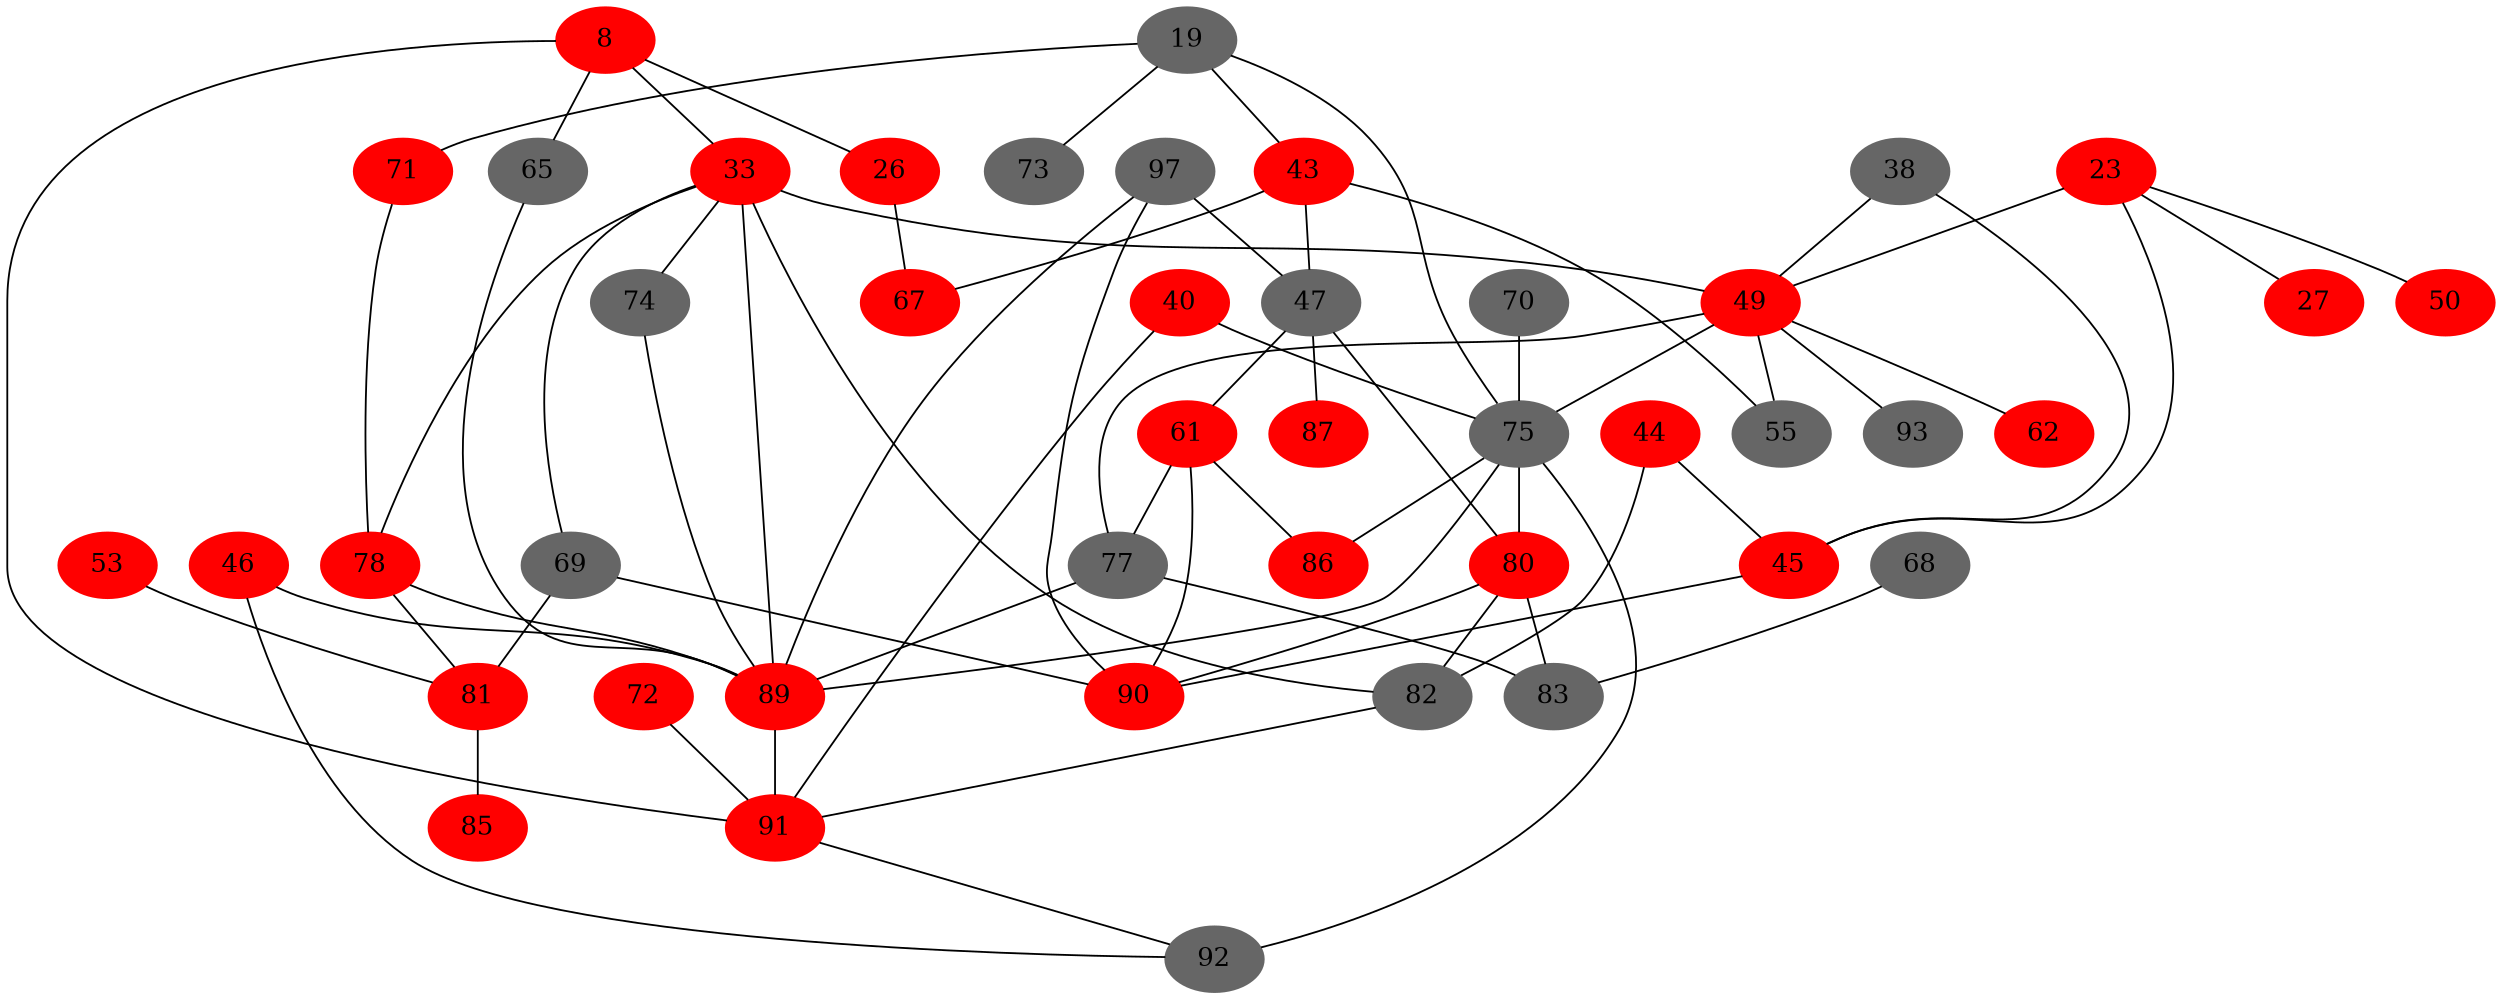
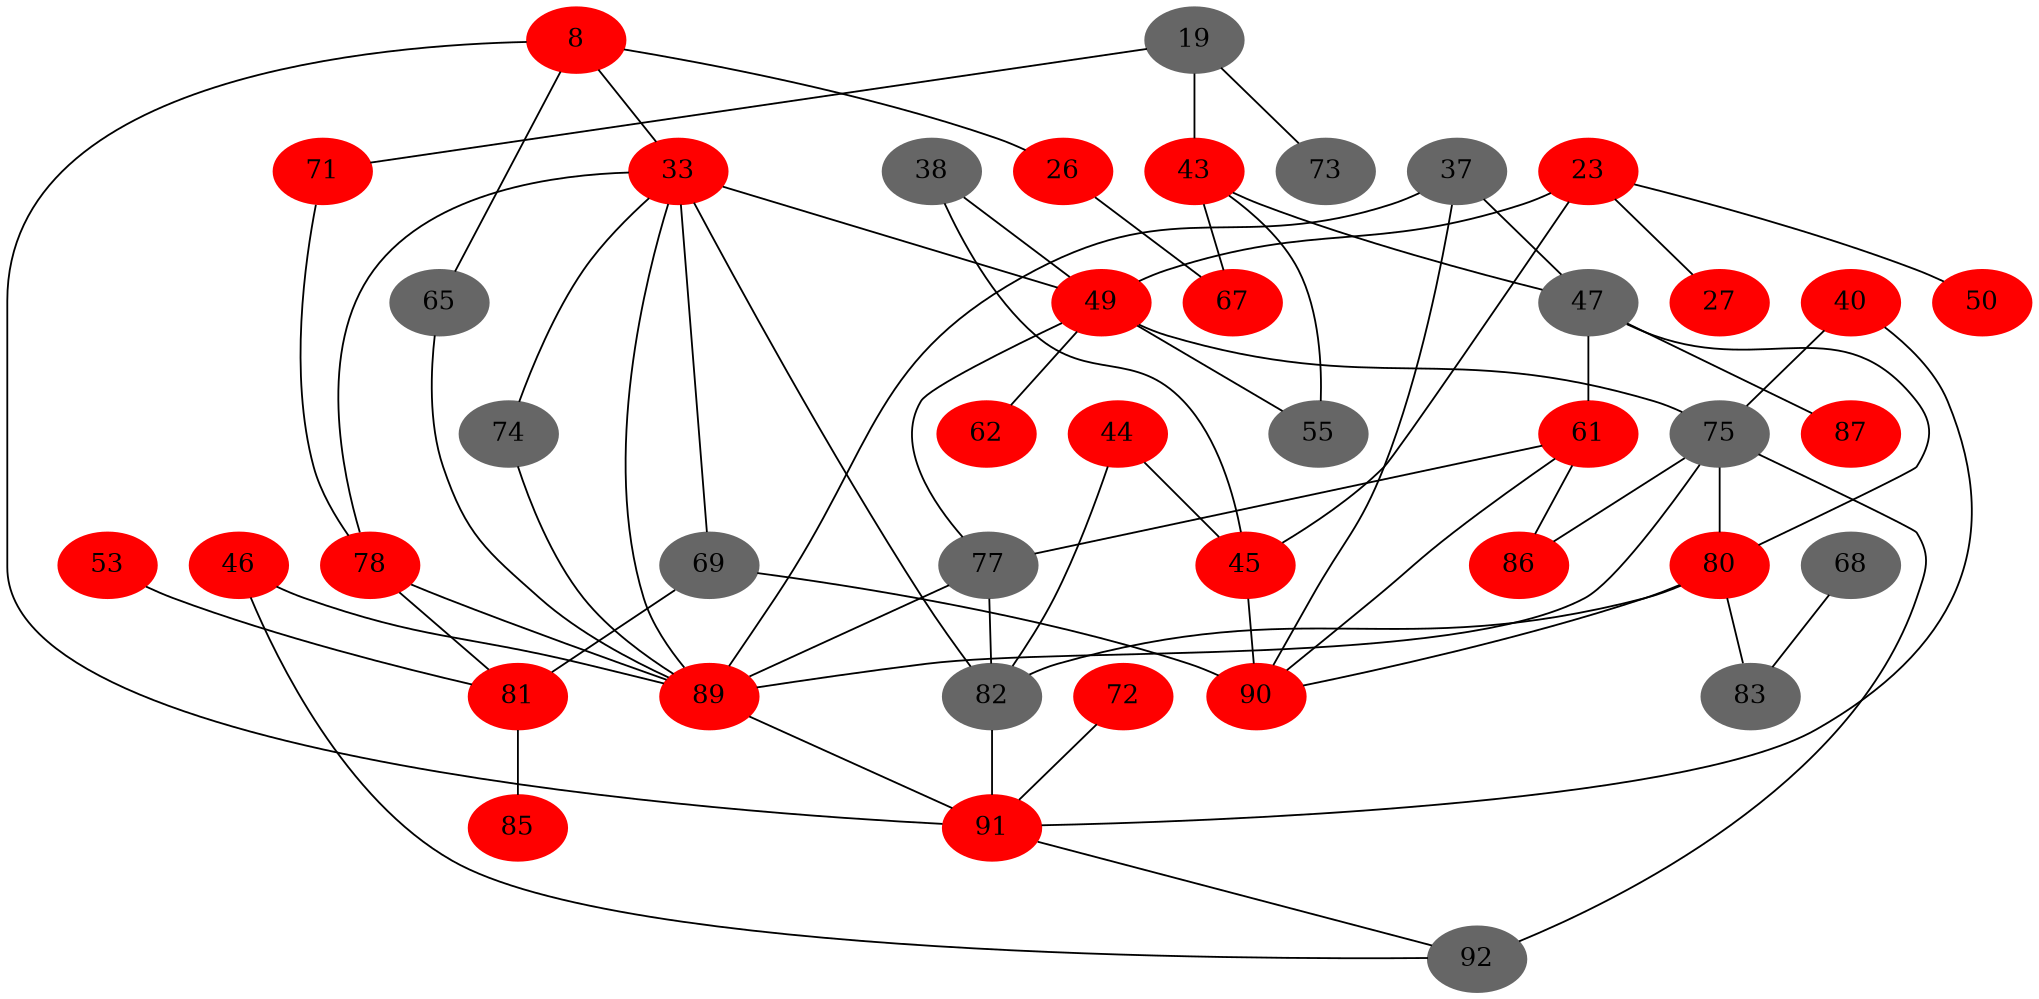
node "97": label "97" -> "37"
edge "19" -- "75": removed
node "70": removed
node "93": removed
edge "77" -- "83": now "77" -- "82"
